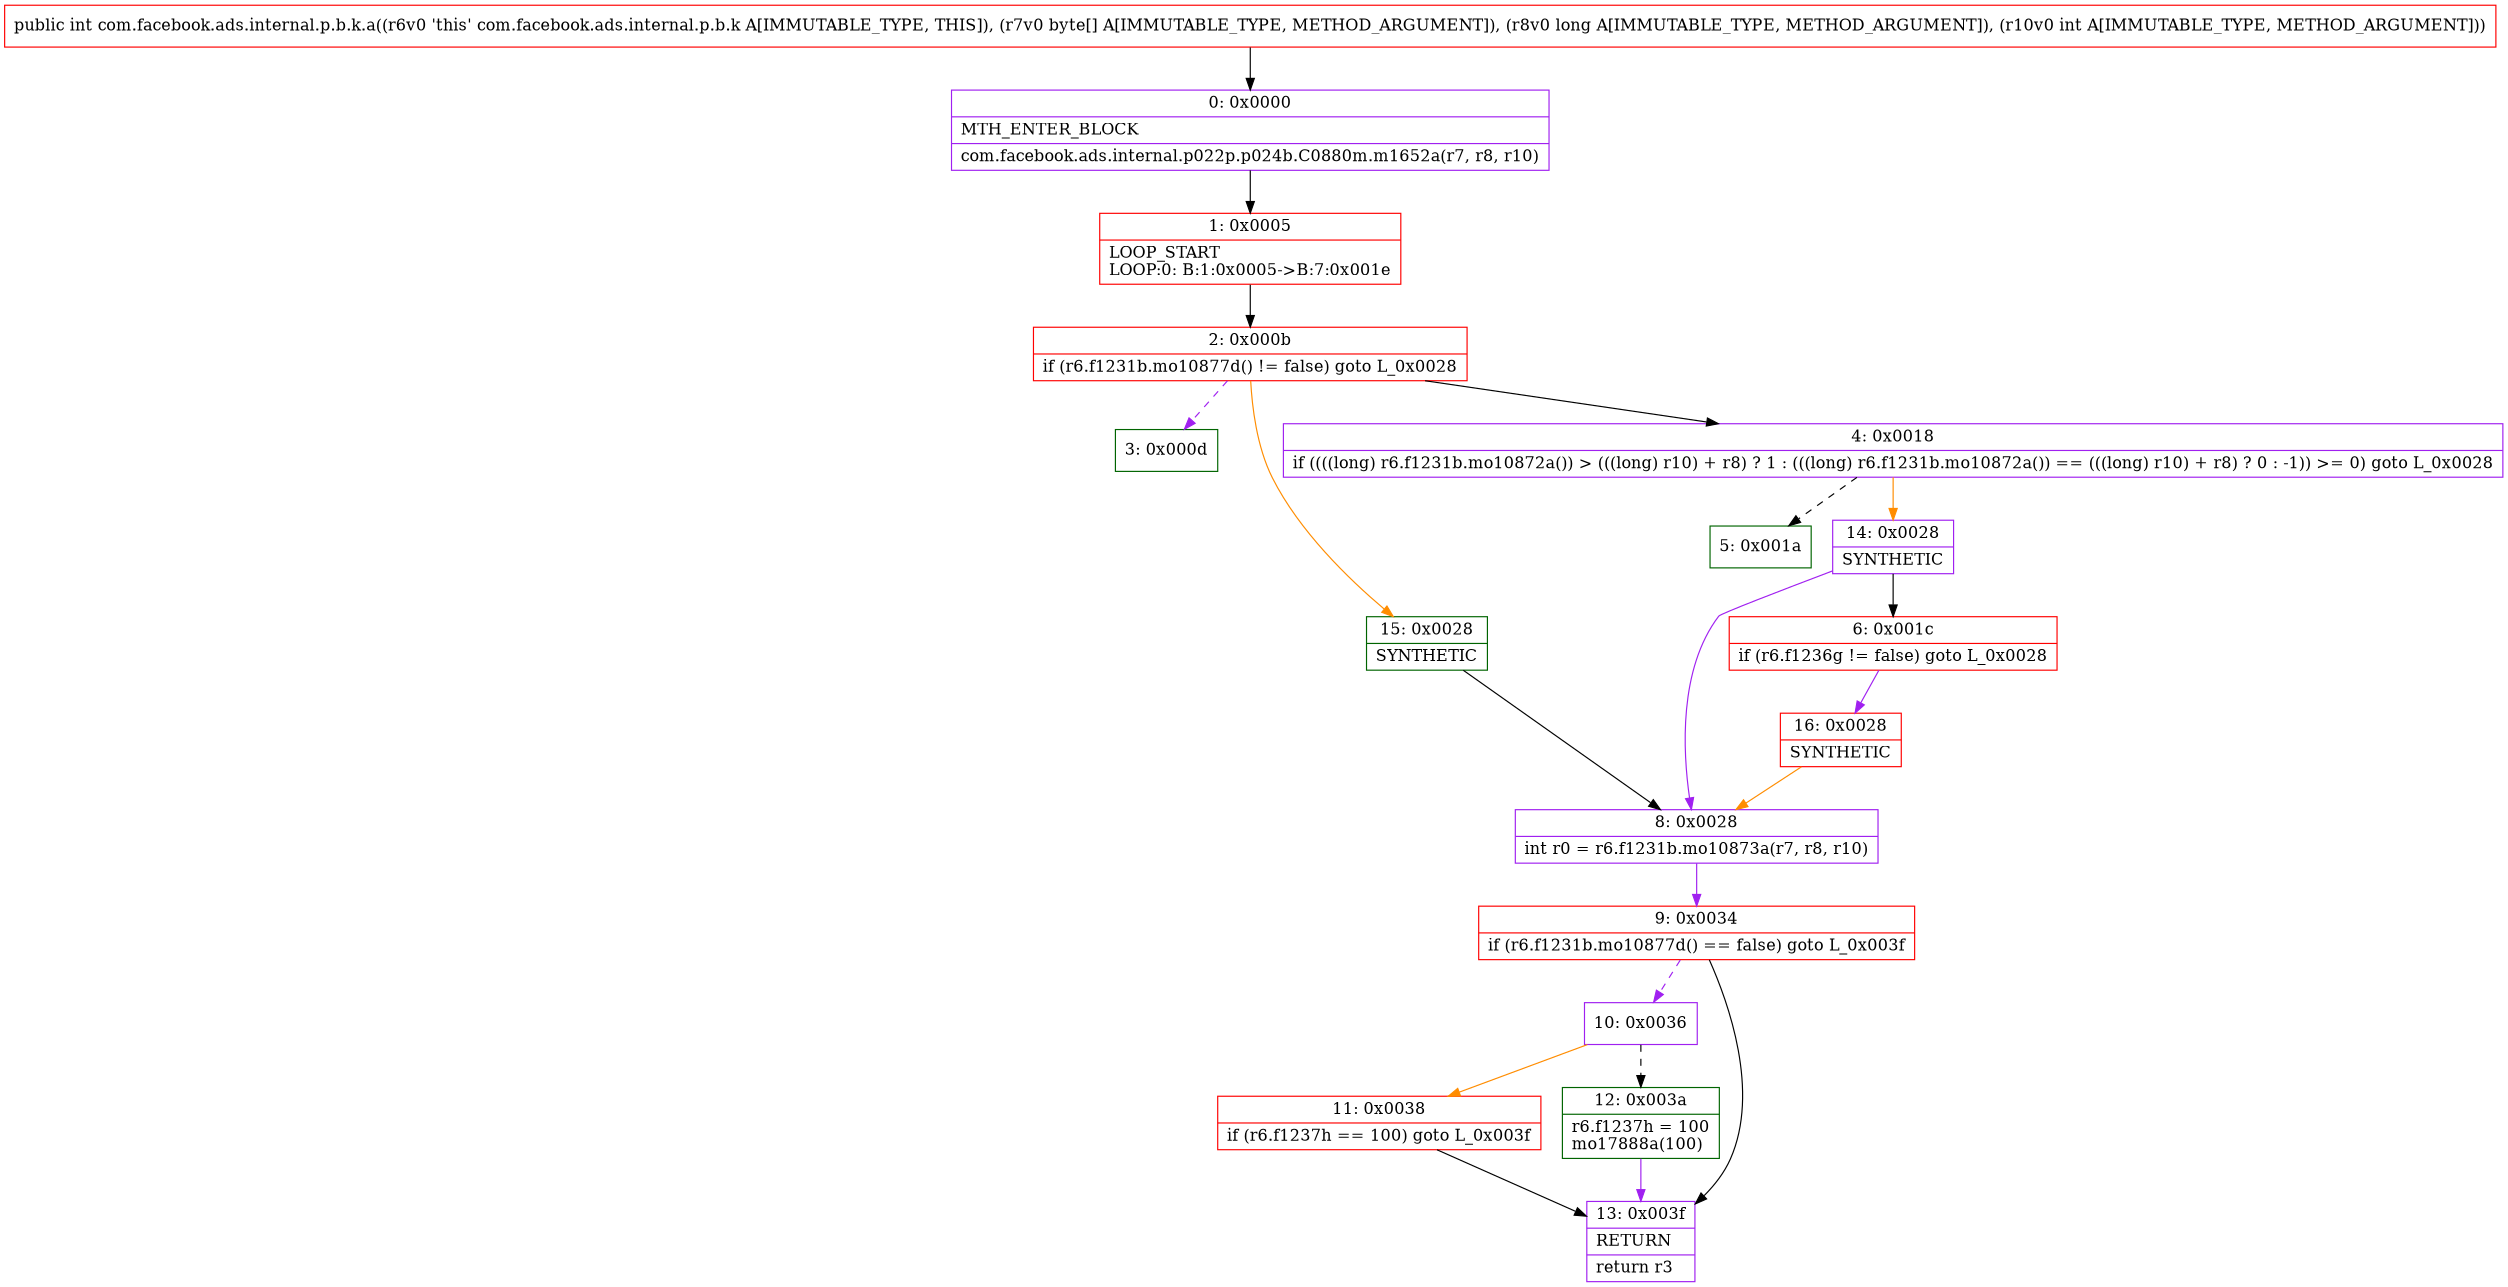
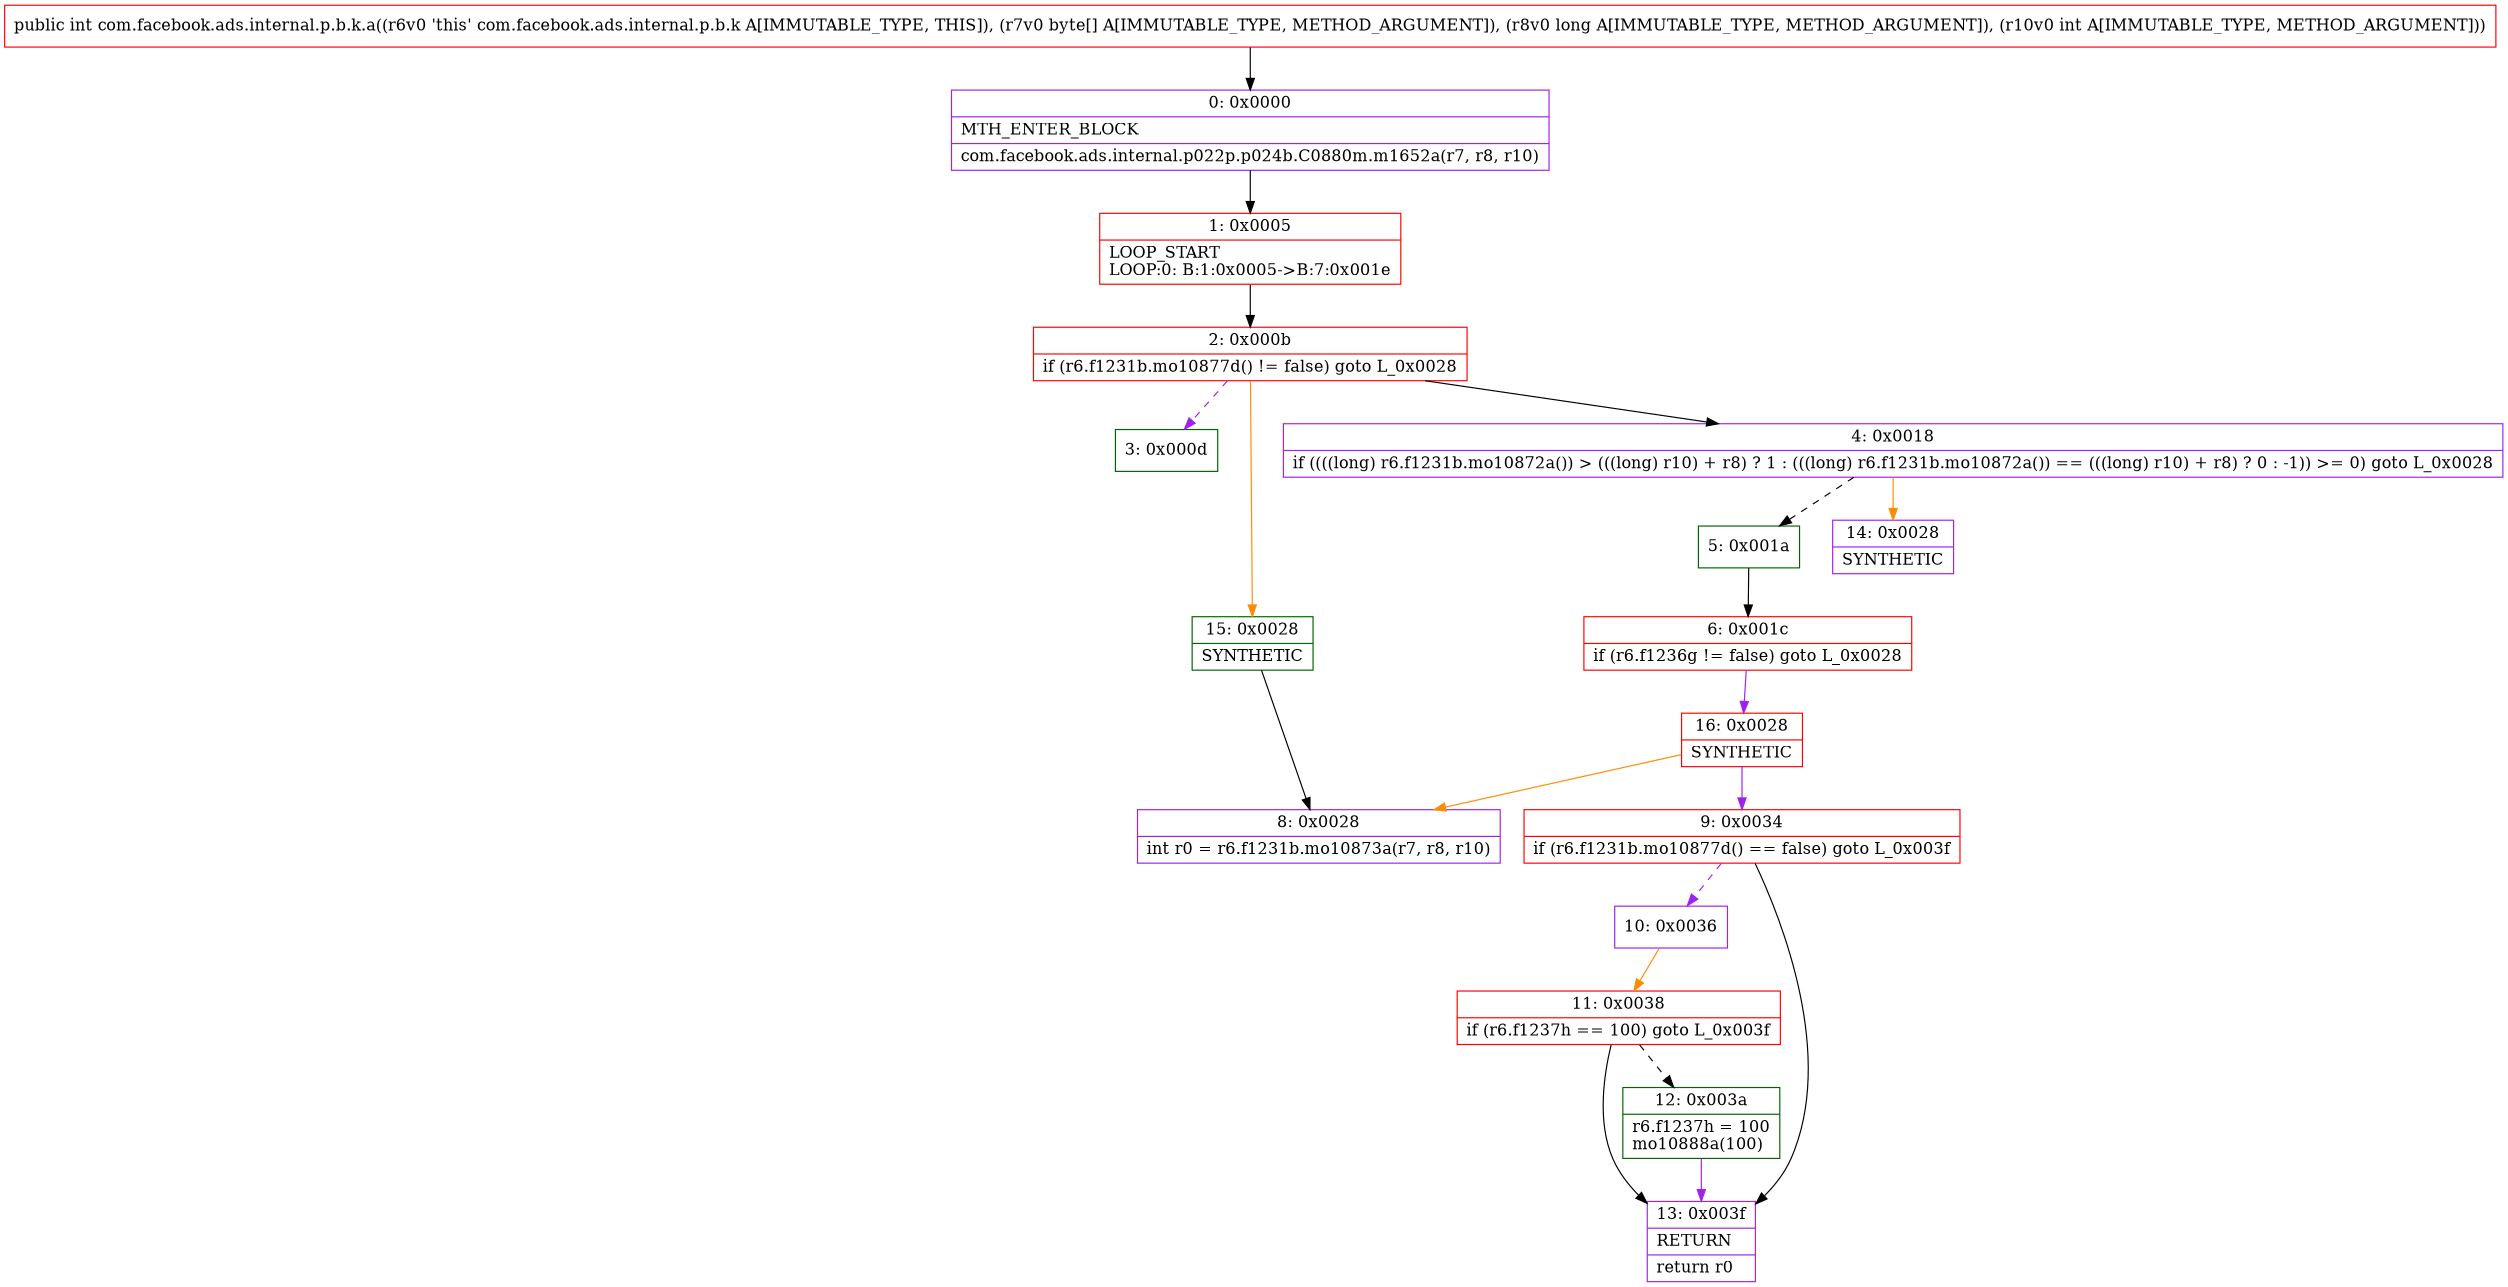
edge "14: 0x0028" -> "6: 0x001c": now "5: 0x001a" -> "6: 0x001c"
edge "14: 0x0028" -> "8: 0x0028": removed
edge "8: 0x0028" -> "9: 0x0034": now "16: 0x0028" -> "9: 0x0034"
edge "10: 0x0036" -> "12: 0x003a": now "11: 0x0038" -> "12: 0x003a"
node "12: 0x003a": text "mo17888a(100)" -> "mo10888a(100)"
node "13: 0x003f": text "return r3" -> "return r0"
